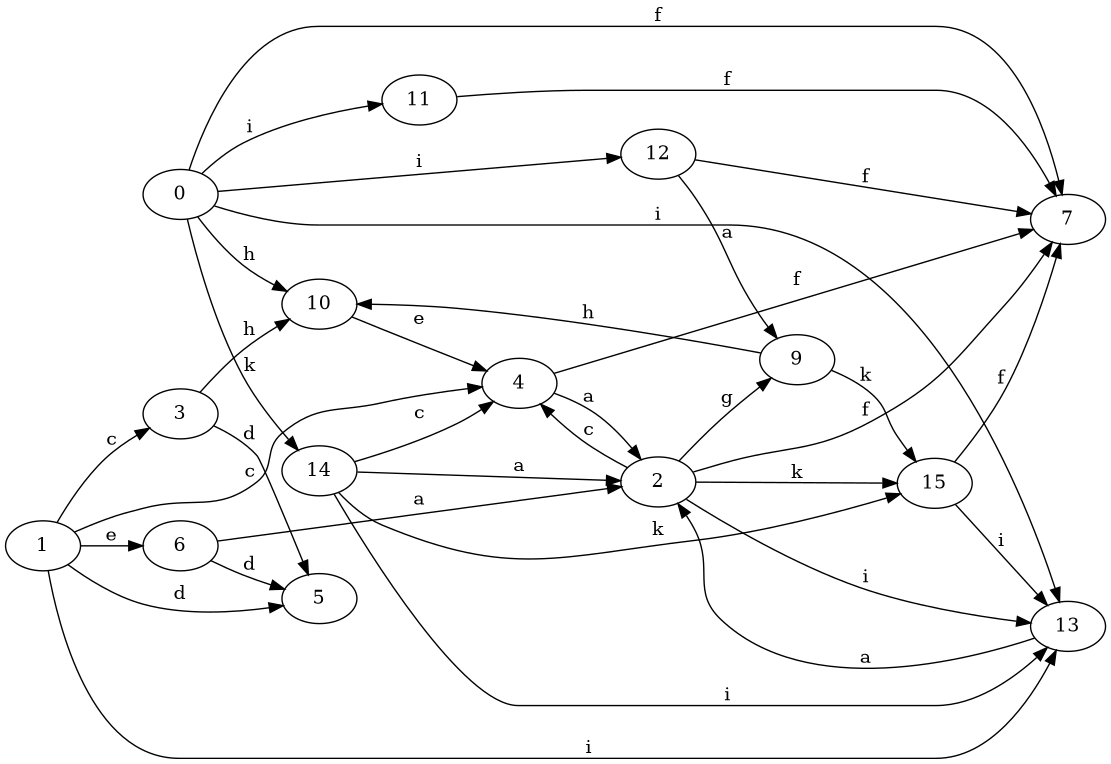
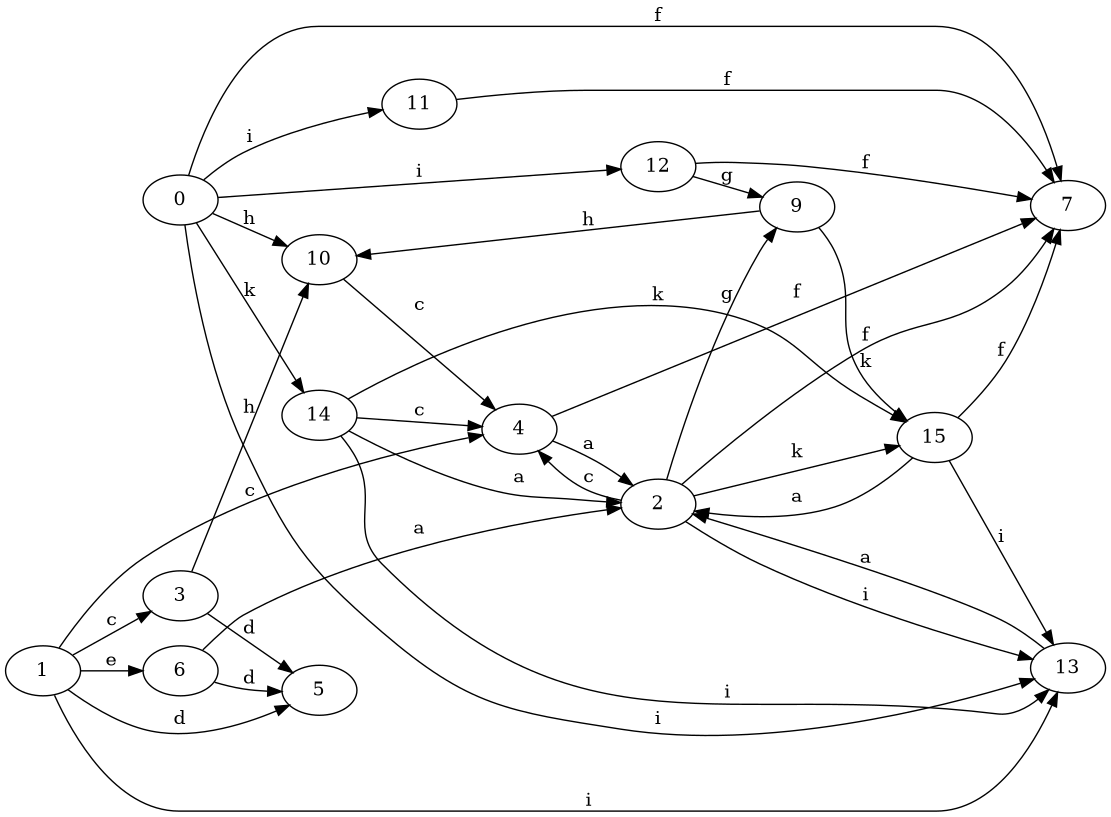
edge "12" -> "9": label "a" -> "g"
edge "10" -> "4": label "e" -> "c"
edge "15" -> "2": added, label "a"
